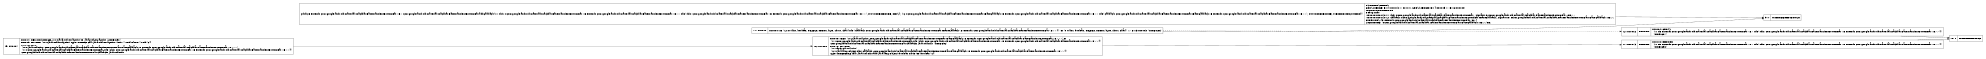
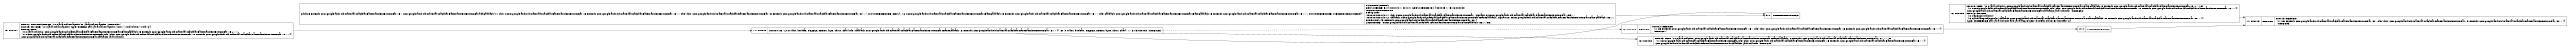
node "9: ?": text "MTH_NEEDED_BLOCK" -> "MTH_ENTER_BLOCK"
node "12: 0x0002": text "0x0002: CROSS" -> "0x0002: RETURN"
edge "17: 0x0013" -> "10: ?": reversed
node "13: 0x0003": added
edge "15: 0x0007" -> "16: 0x000e": now "15: 0x0007" -> "11: 0x0000"
